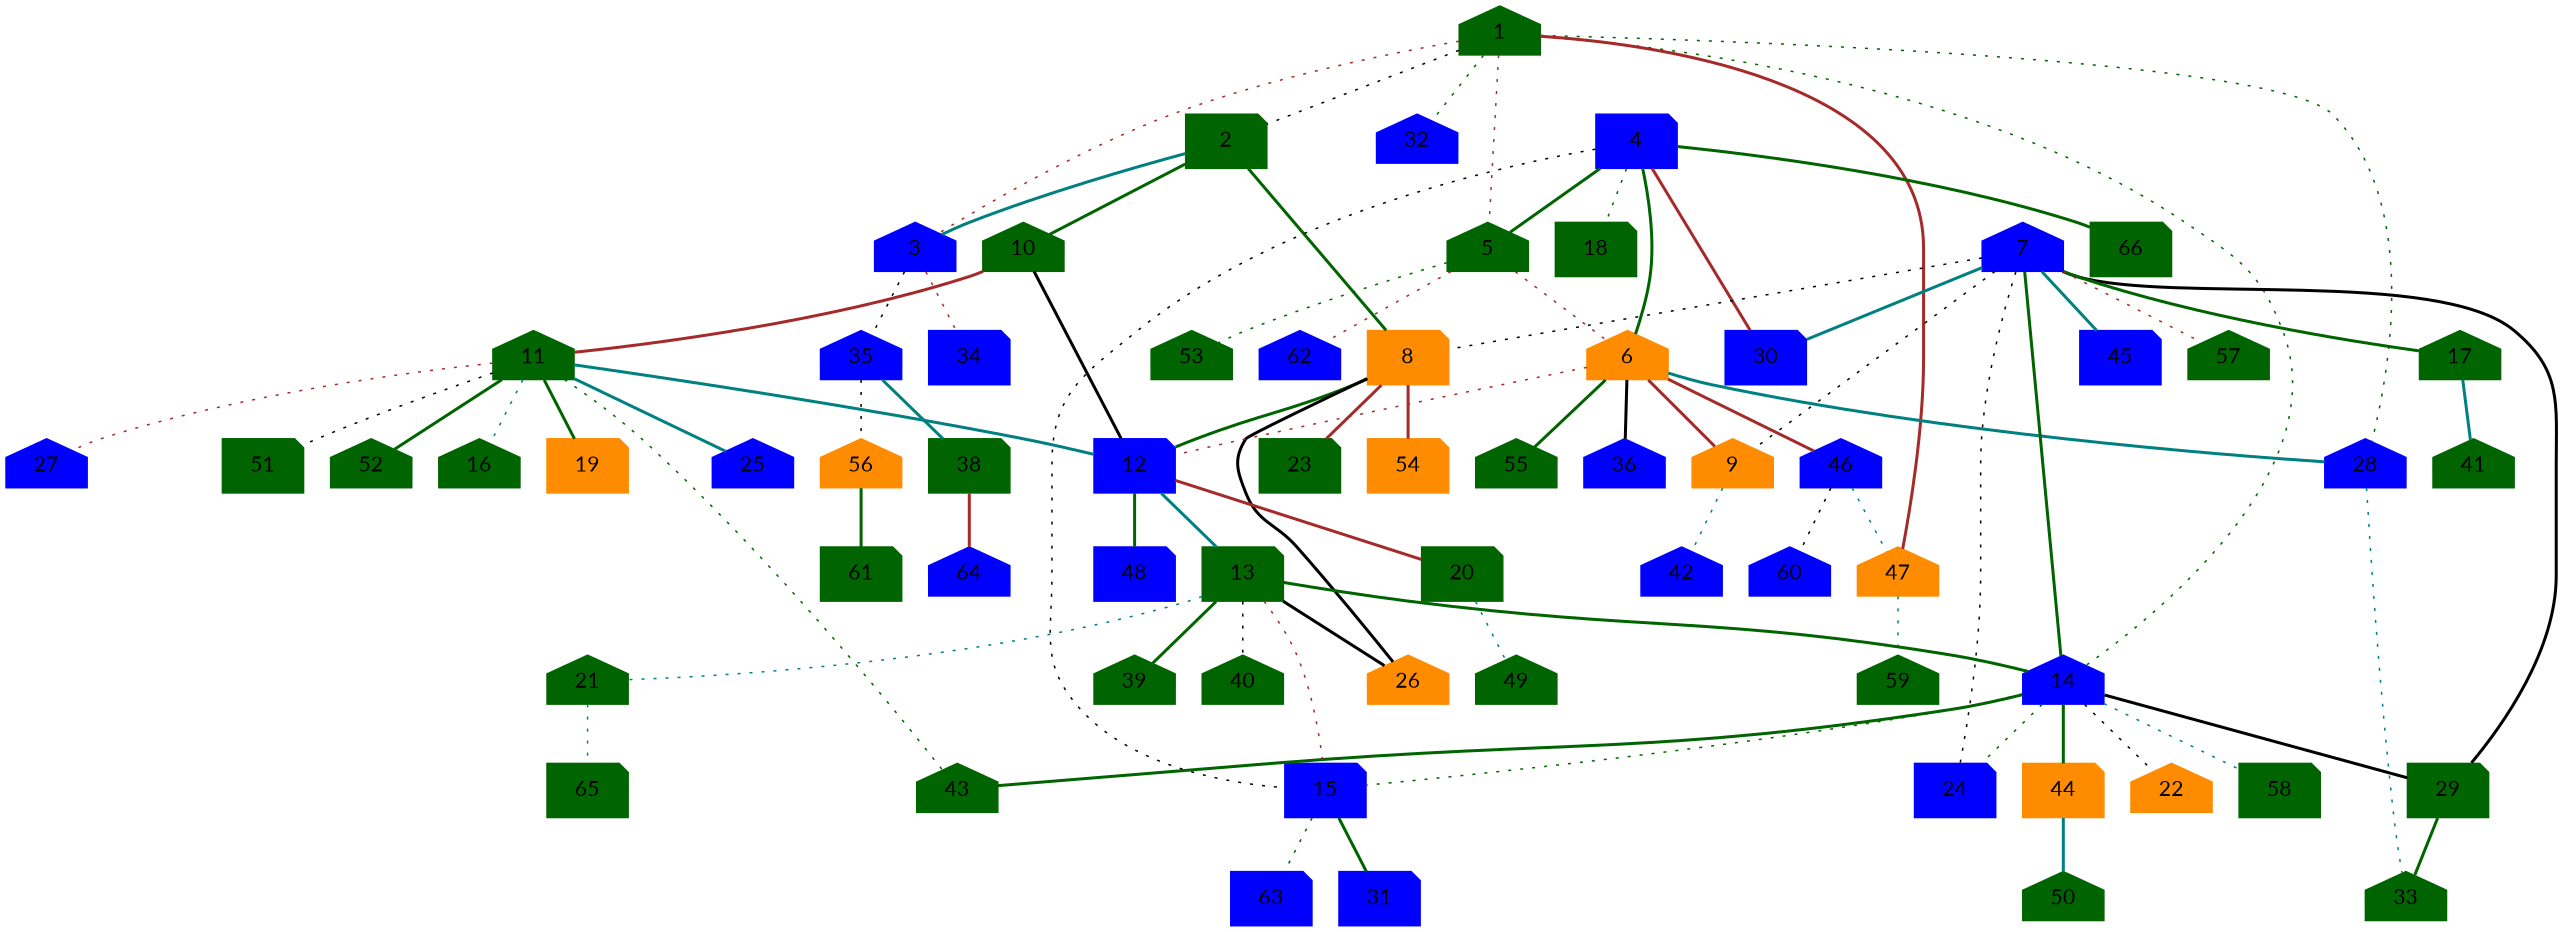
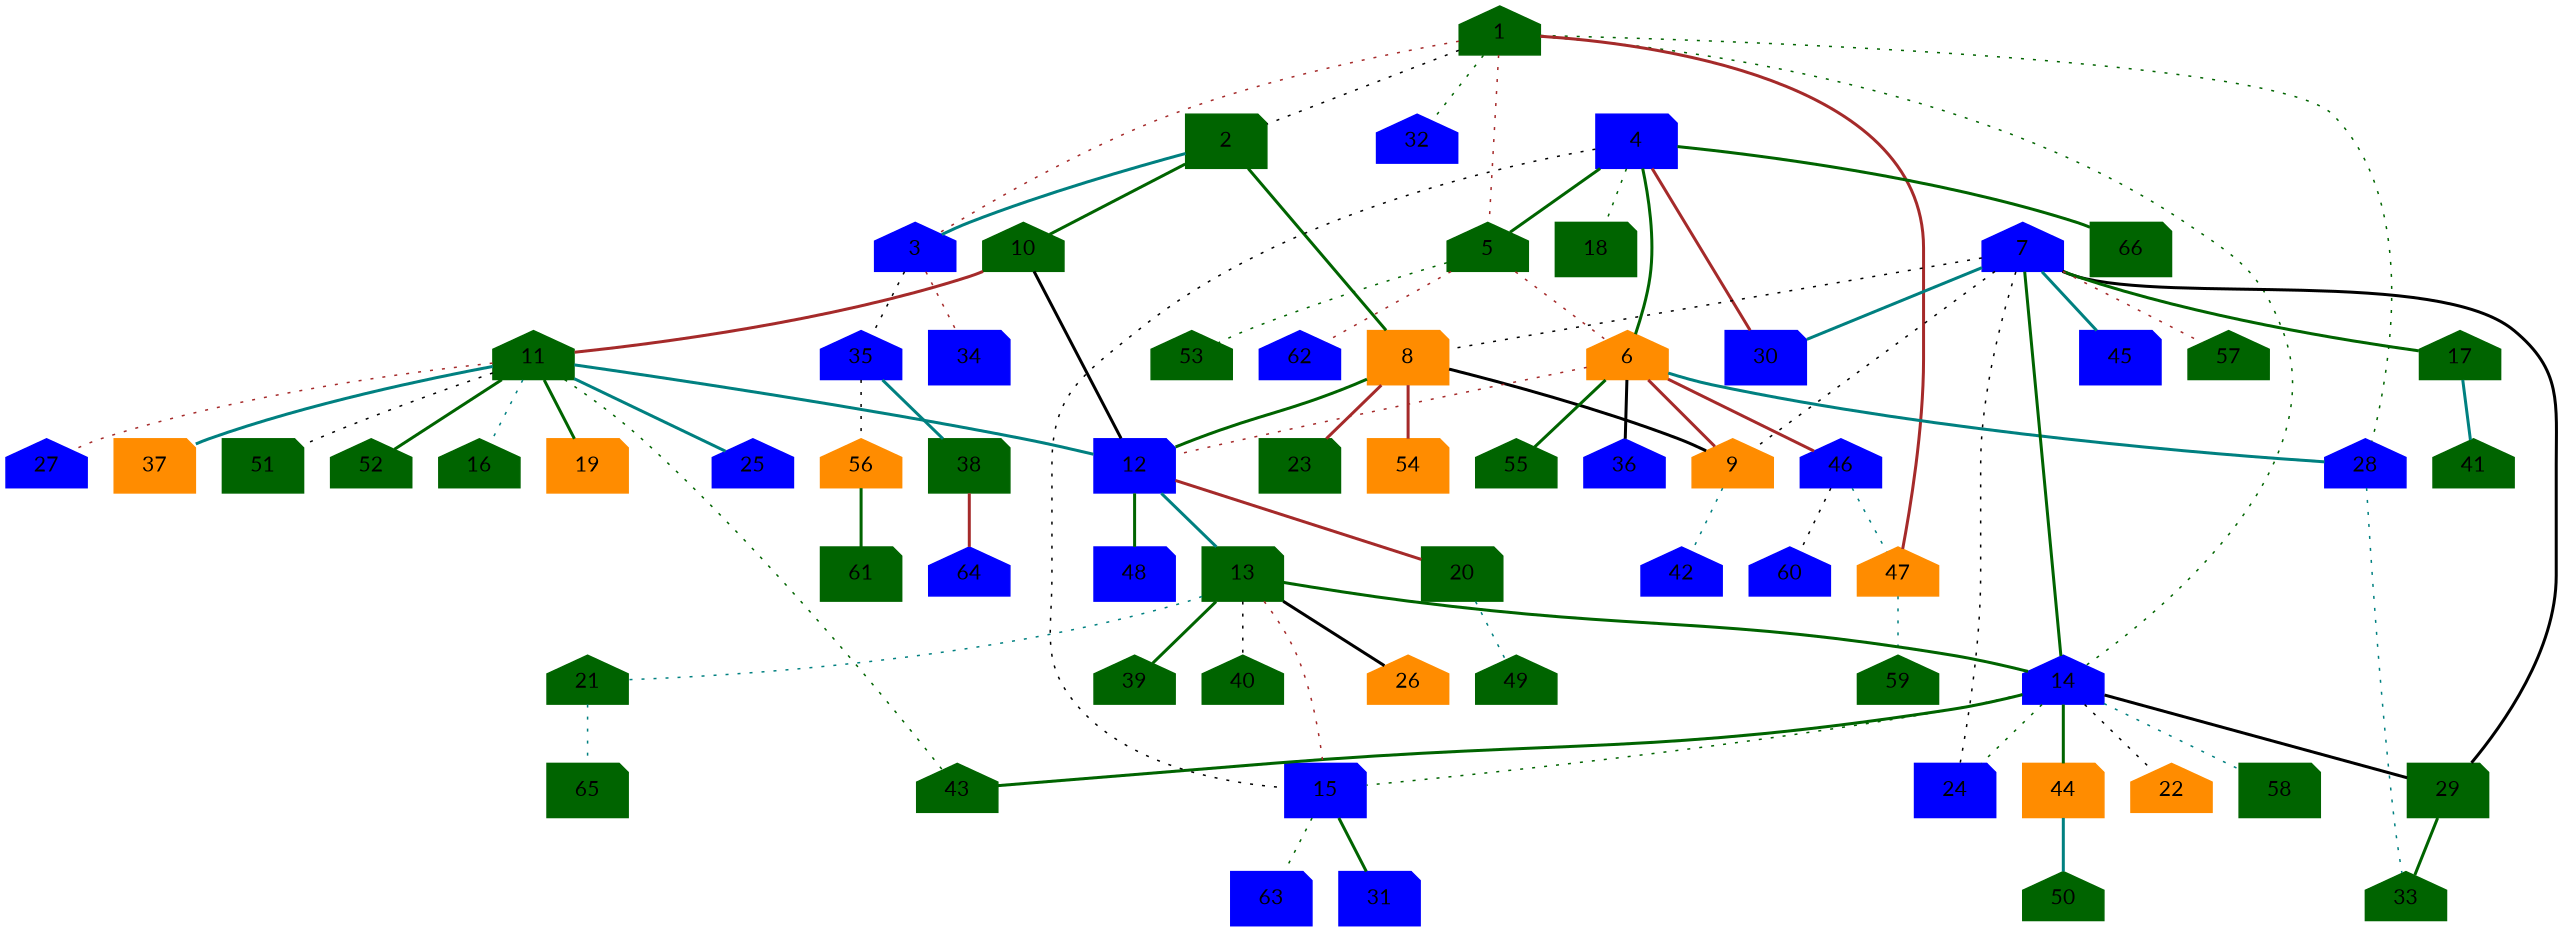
node "37": added
edge "8" -- "26": now "8" -- "9"
